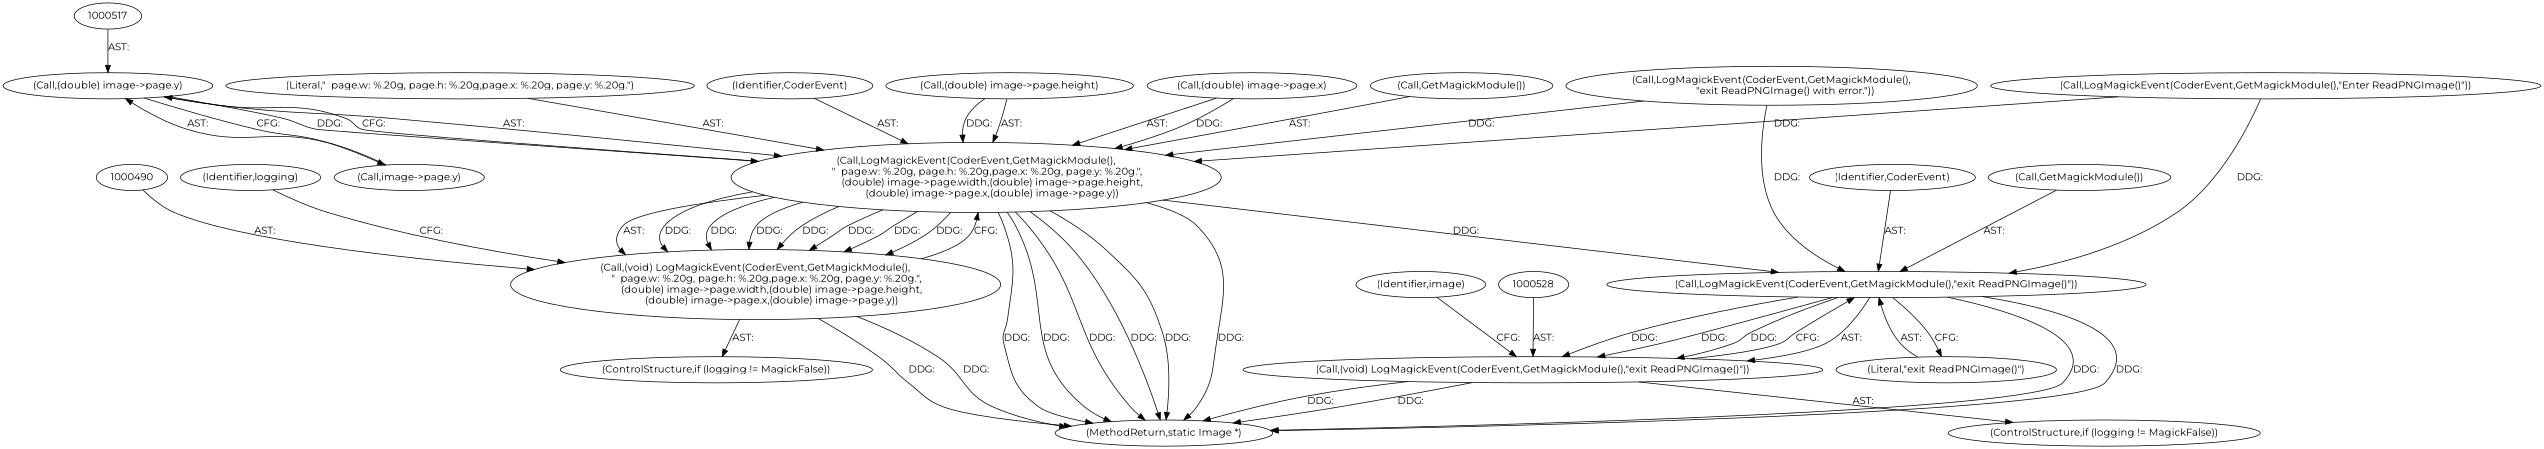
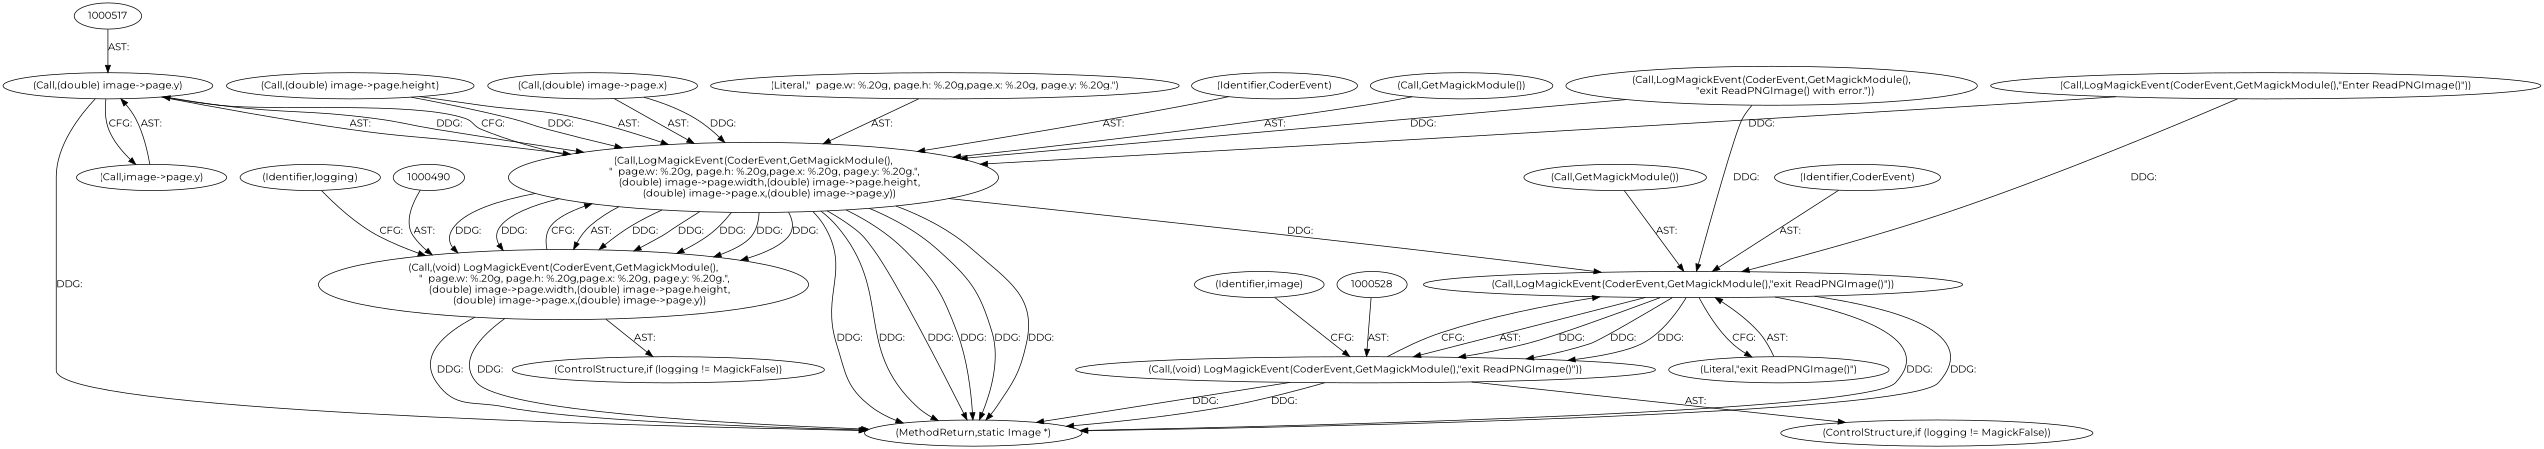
edge "(Call,(double) image->page.y)" -> "(MethodReturn,static Image *)": added, label "DDG:"
